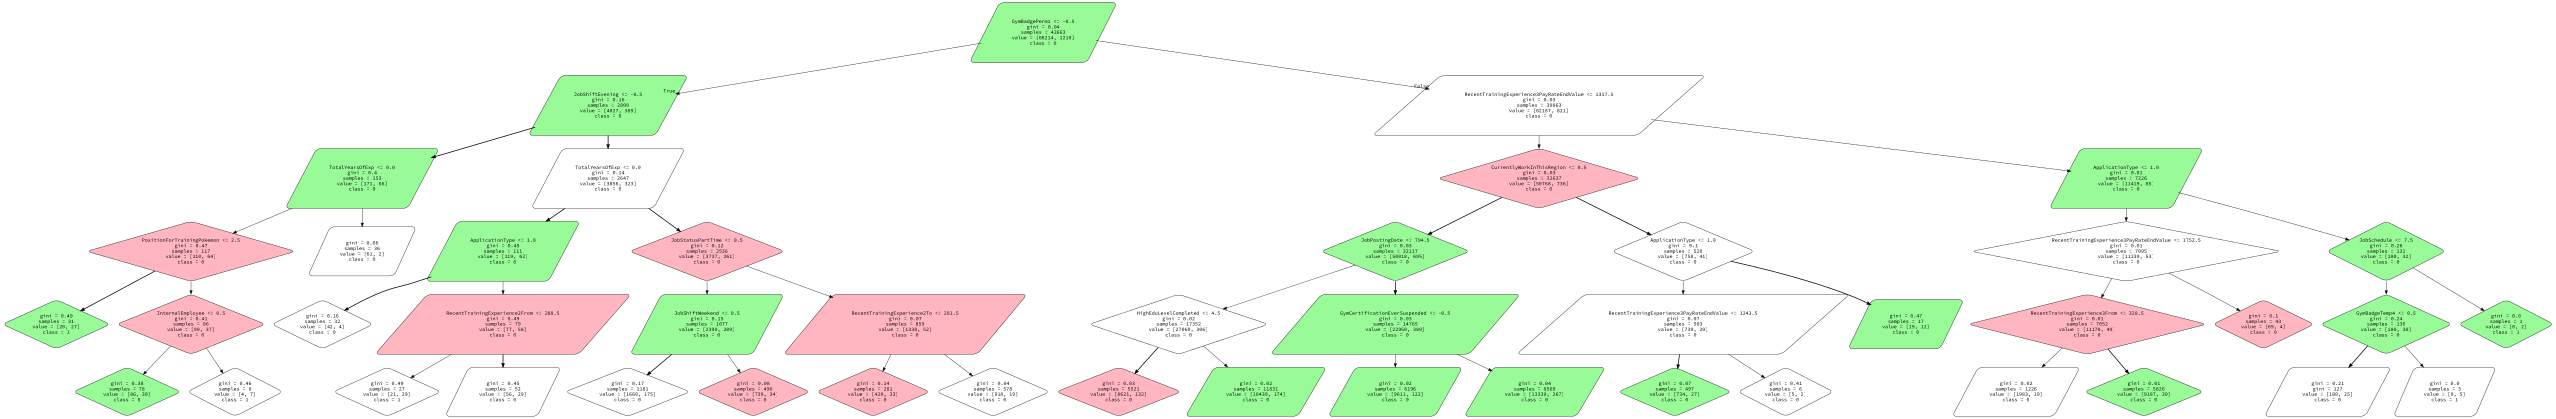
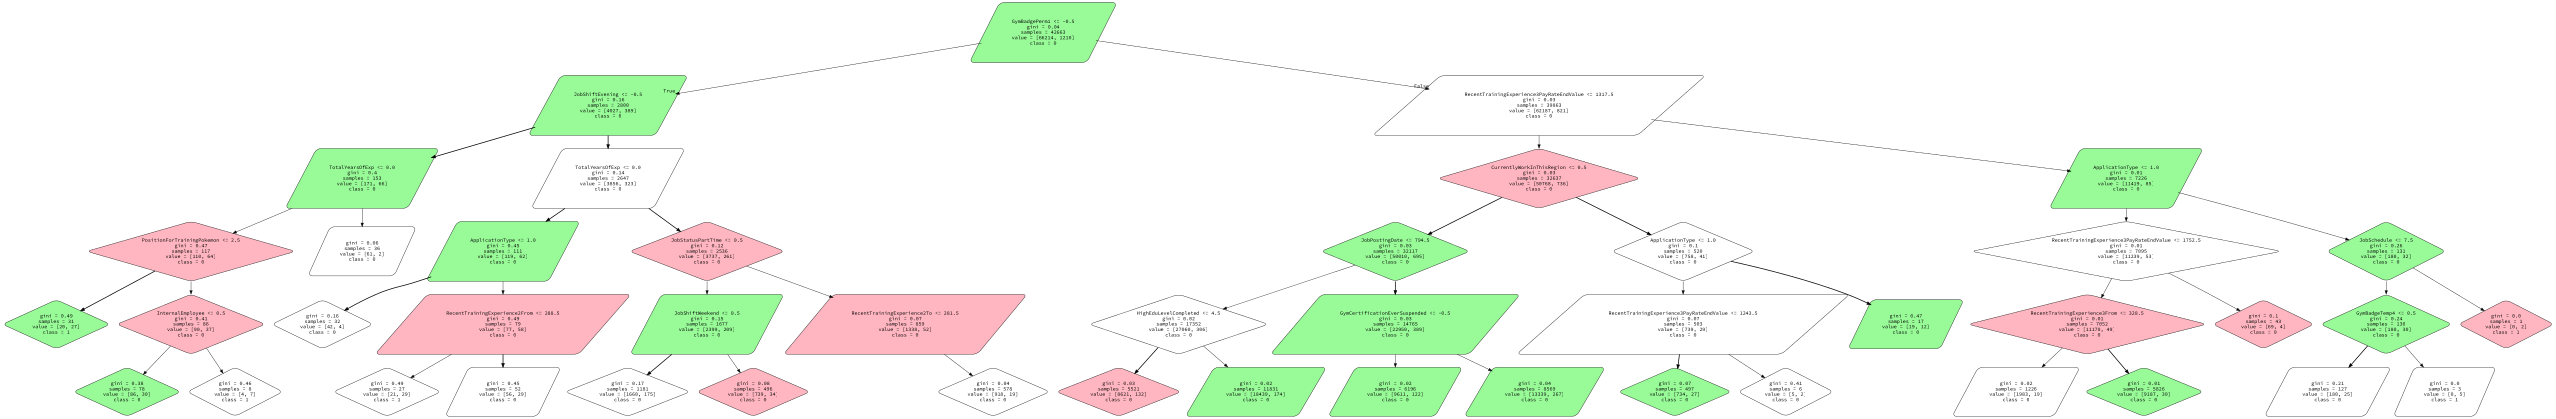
node "gini = 0.0 samples = 1 value = [0, 2] class = 1": fillcolor palegreen -> lightpink
node "gini = 0.14 samples = 281 value = [420, 33] class = 0": removed
node "gini = 0.21 gini = 127 value = [180, 25] class = 0": label "gini = 0.21 gini = 127 value = [180, 25] class = 0" -> "gini = 0.21 samples = 127 value = [180, 25] class = 0"
